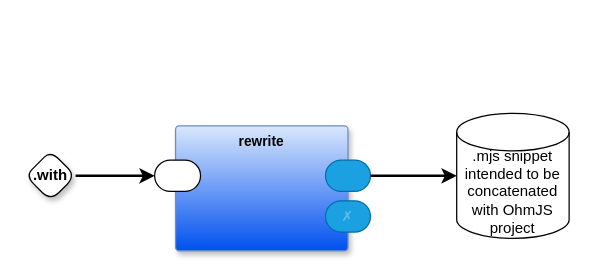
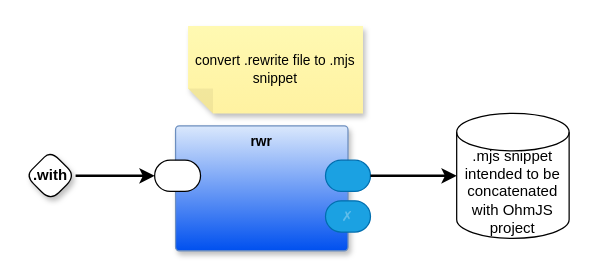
node "convert .rewrite file to .mjs snippet": added
node "rewrite": label "rewrite" -> "rwr"
